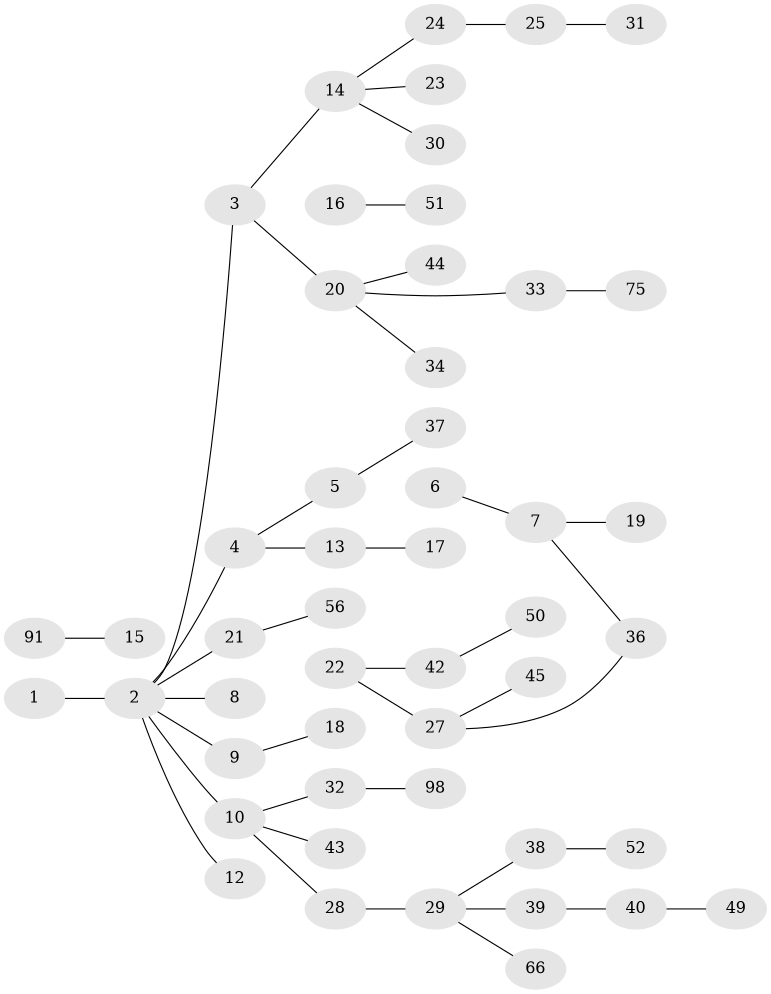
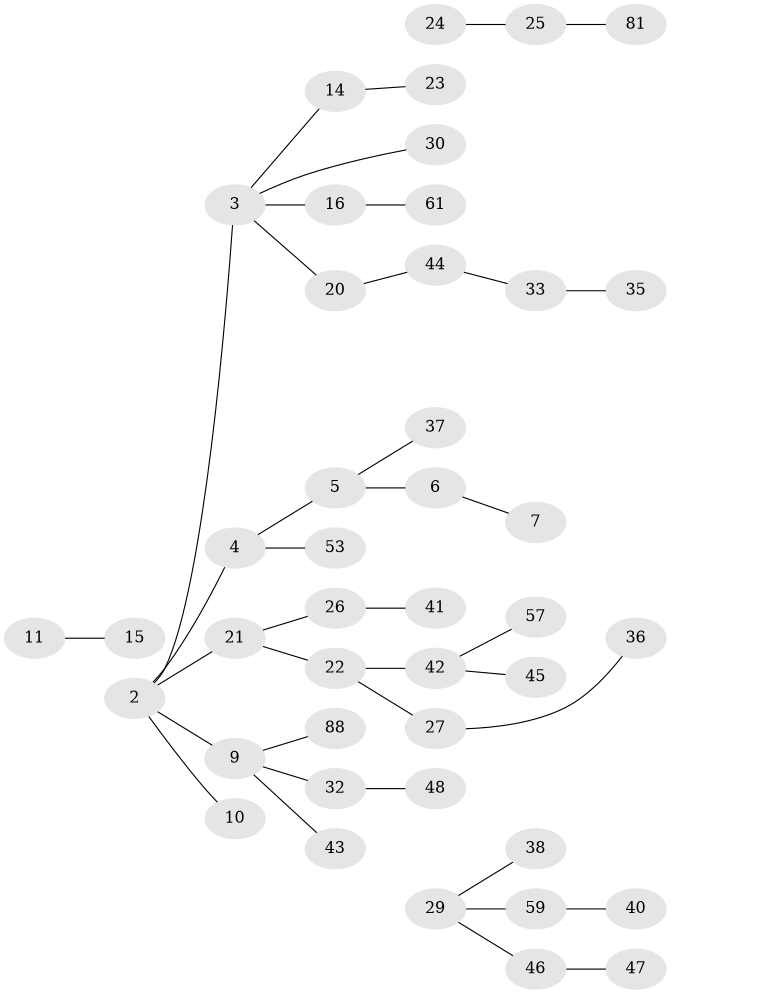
node "31": label "31" -> "81"
edge "24" -- "14": removed
edge "14" -- "30": now "3" -- "30"
edge "3" -- "16": added
node "51": label "51" -> "61"
node "75": label "75" -> "35"
edge "20" -- "33": now "44" -- "33"
node "34": removed
edge "5" -- "6": added
node "19": removed
node "13": label "13" -> "53"
node "17": removed
edge "7" -- "36": removed
node "56": label "56" -> "26"
node "41": added
node "50": label "50" -> "57"
node "91": label "91" -> "11"
edge "21" -- "22": added
node "1": removed
node "8": removed
edge "45" -- "27": now "45" -- "42"
node "18": label "18" -> "88"
node "98": label "98" -> "48"
edge "32" -- "10": now "32" -- "9"
edge "10" -- "43": now "9" -- "43"
node "52": removed
node "12": removed
node "28": removed
node "39": label "39" -> "59"
node "49": removed
node "66": label "66" -> "46"
node "47": added
